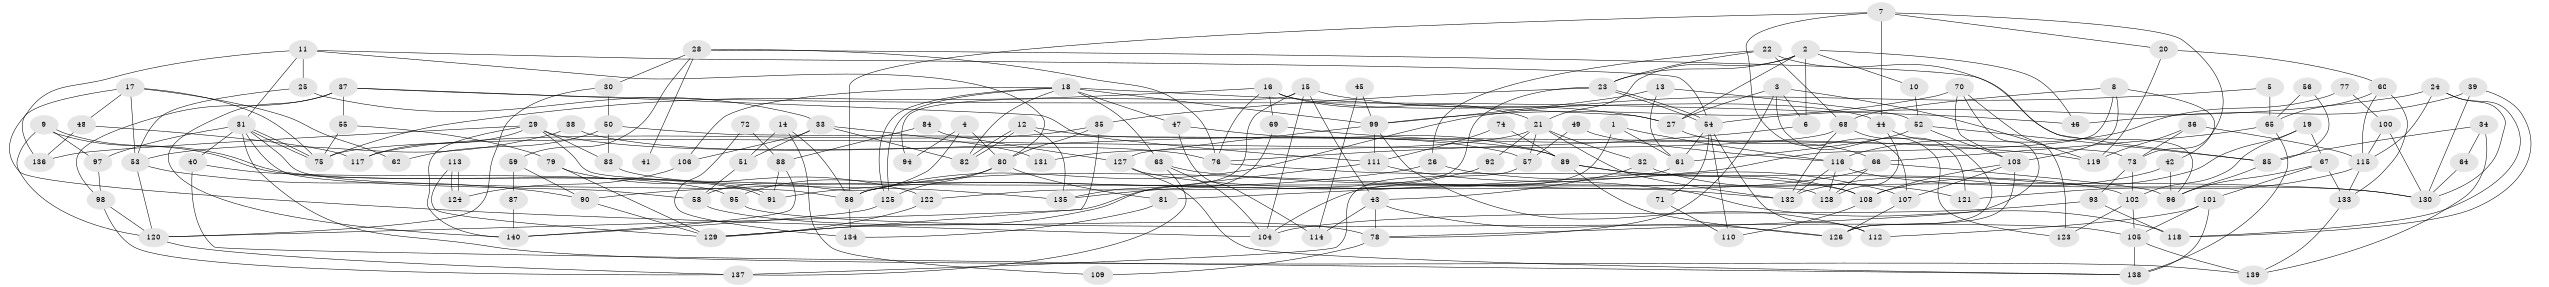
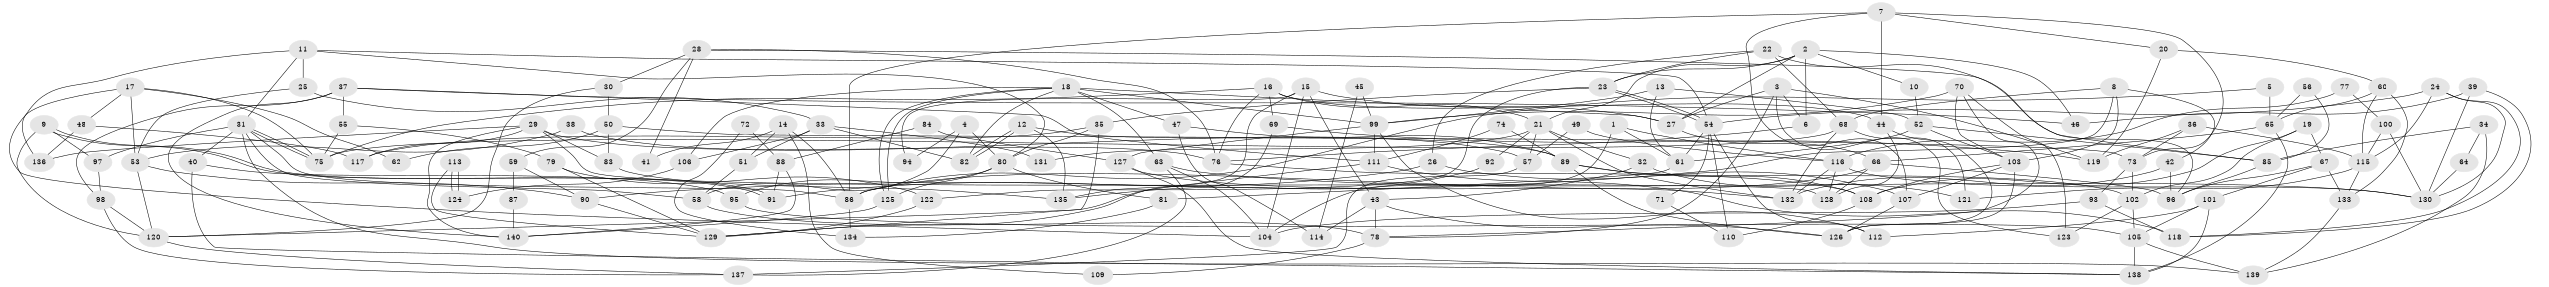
edge "14" -- "41": added
